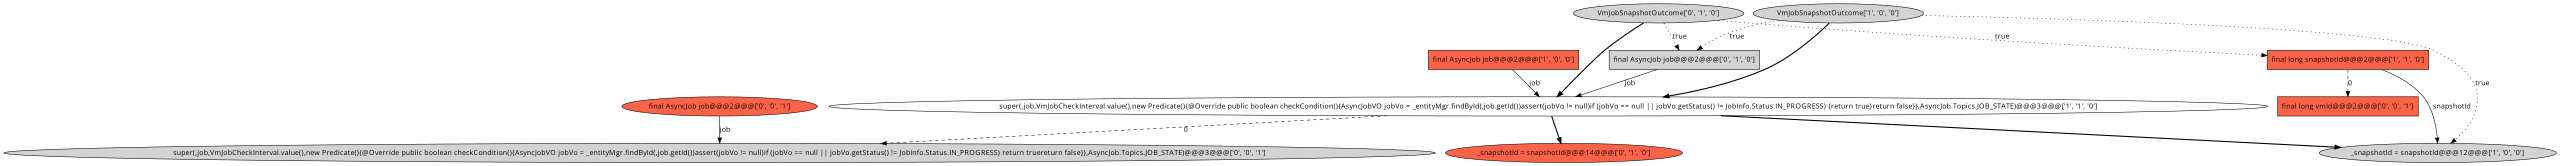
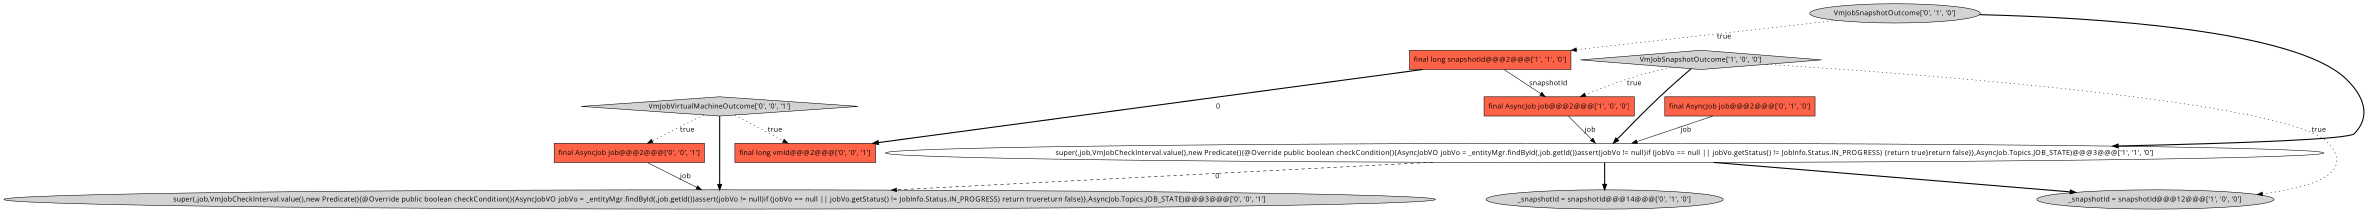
node "VmJobSnapshotOutcome['1', '0', '0']": shape ellipse -> diamond
edge "VmJobSnapshotOutcome['1', '0', '0']" -> "final AsyncJob job@@@2@@@['0', '1', '0']": now "VmJobSnapshotOutcome['1', '0', '0']" -> "final AsyncJob job@@@2@@@['1', '0', '0']"
edge "VmJobSnapshotOutcome['0', '1', '0']" -> "final AsyncJob job@@@2@@@['0', '1', '0']": removed, label "true"
node "final AsyncJob job@@@2@@@['0', '1', '0']": fillcolor lightgray -> tomato
edge "final long snapshotId@@@2@@@['1', '1', '0']" -> "final long vmId@@@2@@@['0', '0', '1']": style dashed -> bold
edge "final long snapshotId@@@2@@@['1', '1', '0']" -> "_snapshotId = snapshotId@@@12@@@['1', '0', '0']": now "final long snapshotId@@@2@@@['1', '1', '0']" -> "final AsyncJob job@@@2@@@['1', '0', '0']"
node "final AsyncJob job@@@2@@@['0', '0', '1']": shape ellipse -> box
node "VmJobVirtualMachineOutcome['0', '0', '1']": added
node "_snapshotId = snapshotId@@@14@@@['0', '1', '0']": fillcolor tomato -> lightgray
